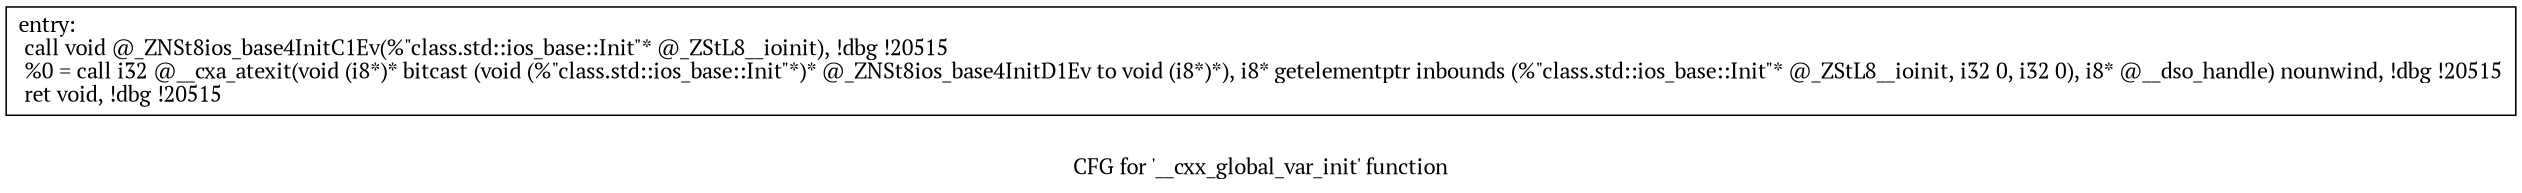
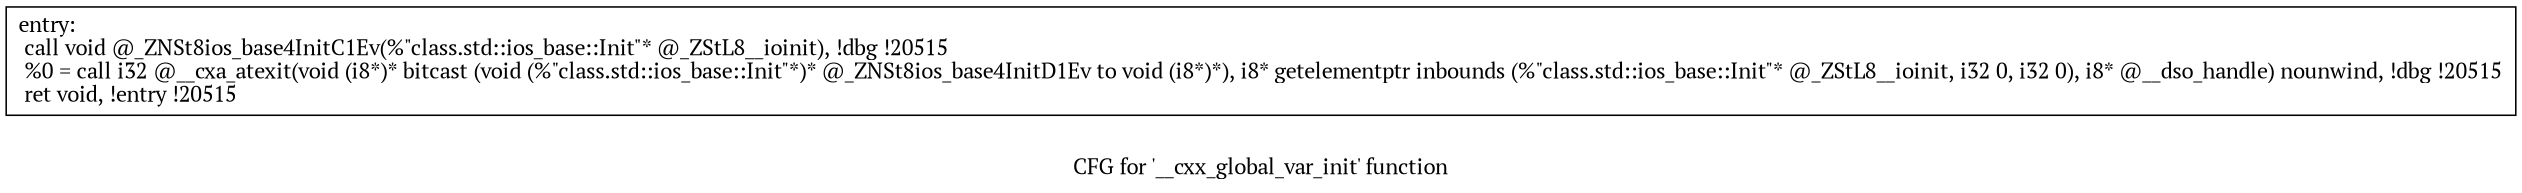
node "entry:": text "ret void, !dbg !20515" -> "ret void, !entry !20515"
